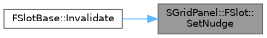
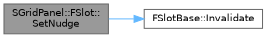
edge "FSlotBase::Invalidate" -> "SGridPanel::FSlot:: SetNudge": reversed
